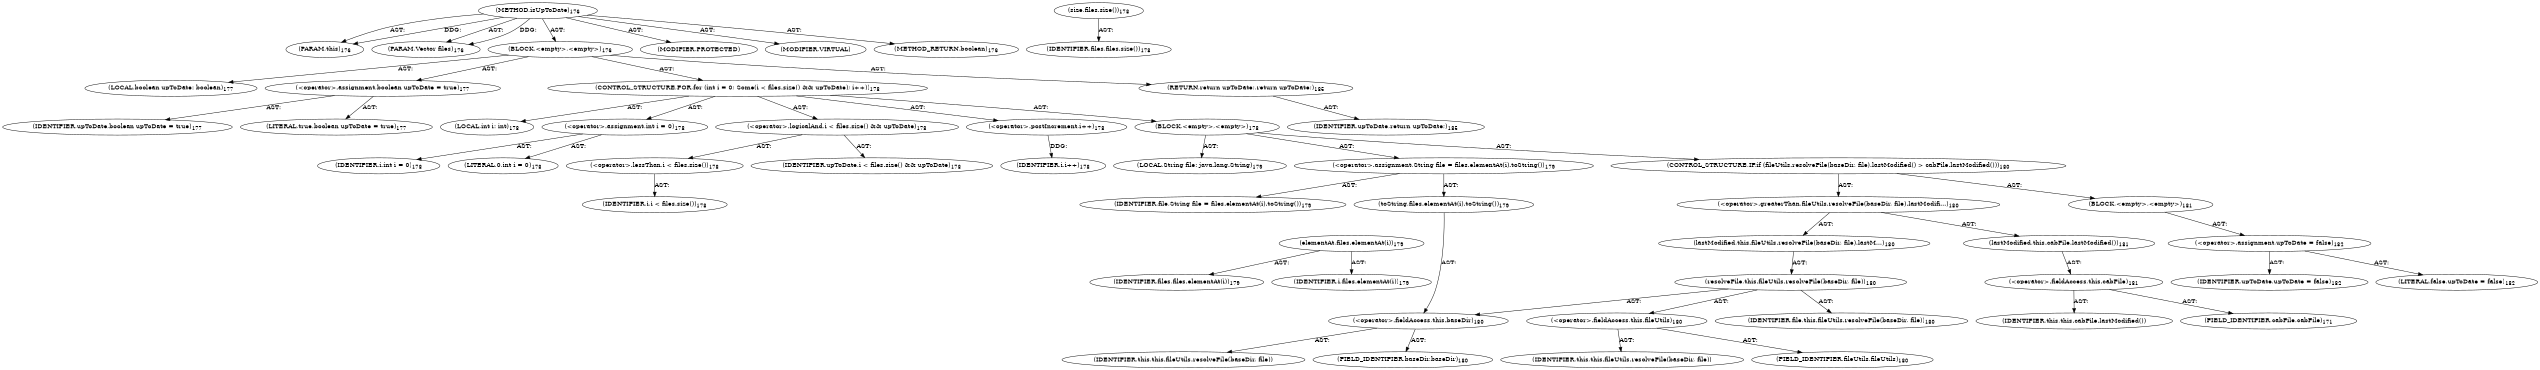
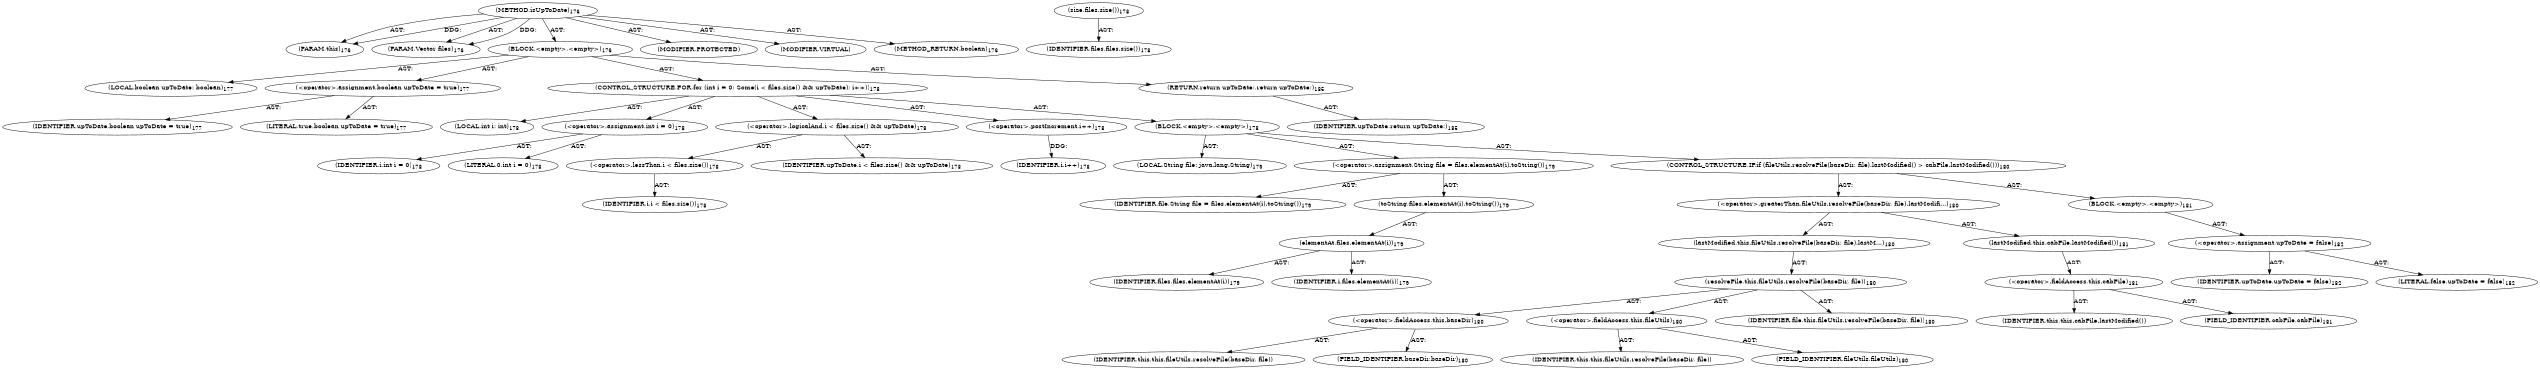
edge "(toString,files.elementAt(i).toString())" -> "(<operator>.fieldAccess,this.baseDir)": now "(toString,files.elementAt(i).toString())" -> "(elementAt,files.elementAt(i))"
node "(FIELD_IDENTIFIER,cabFile,cabFile)": text "171" -> "181"
